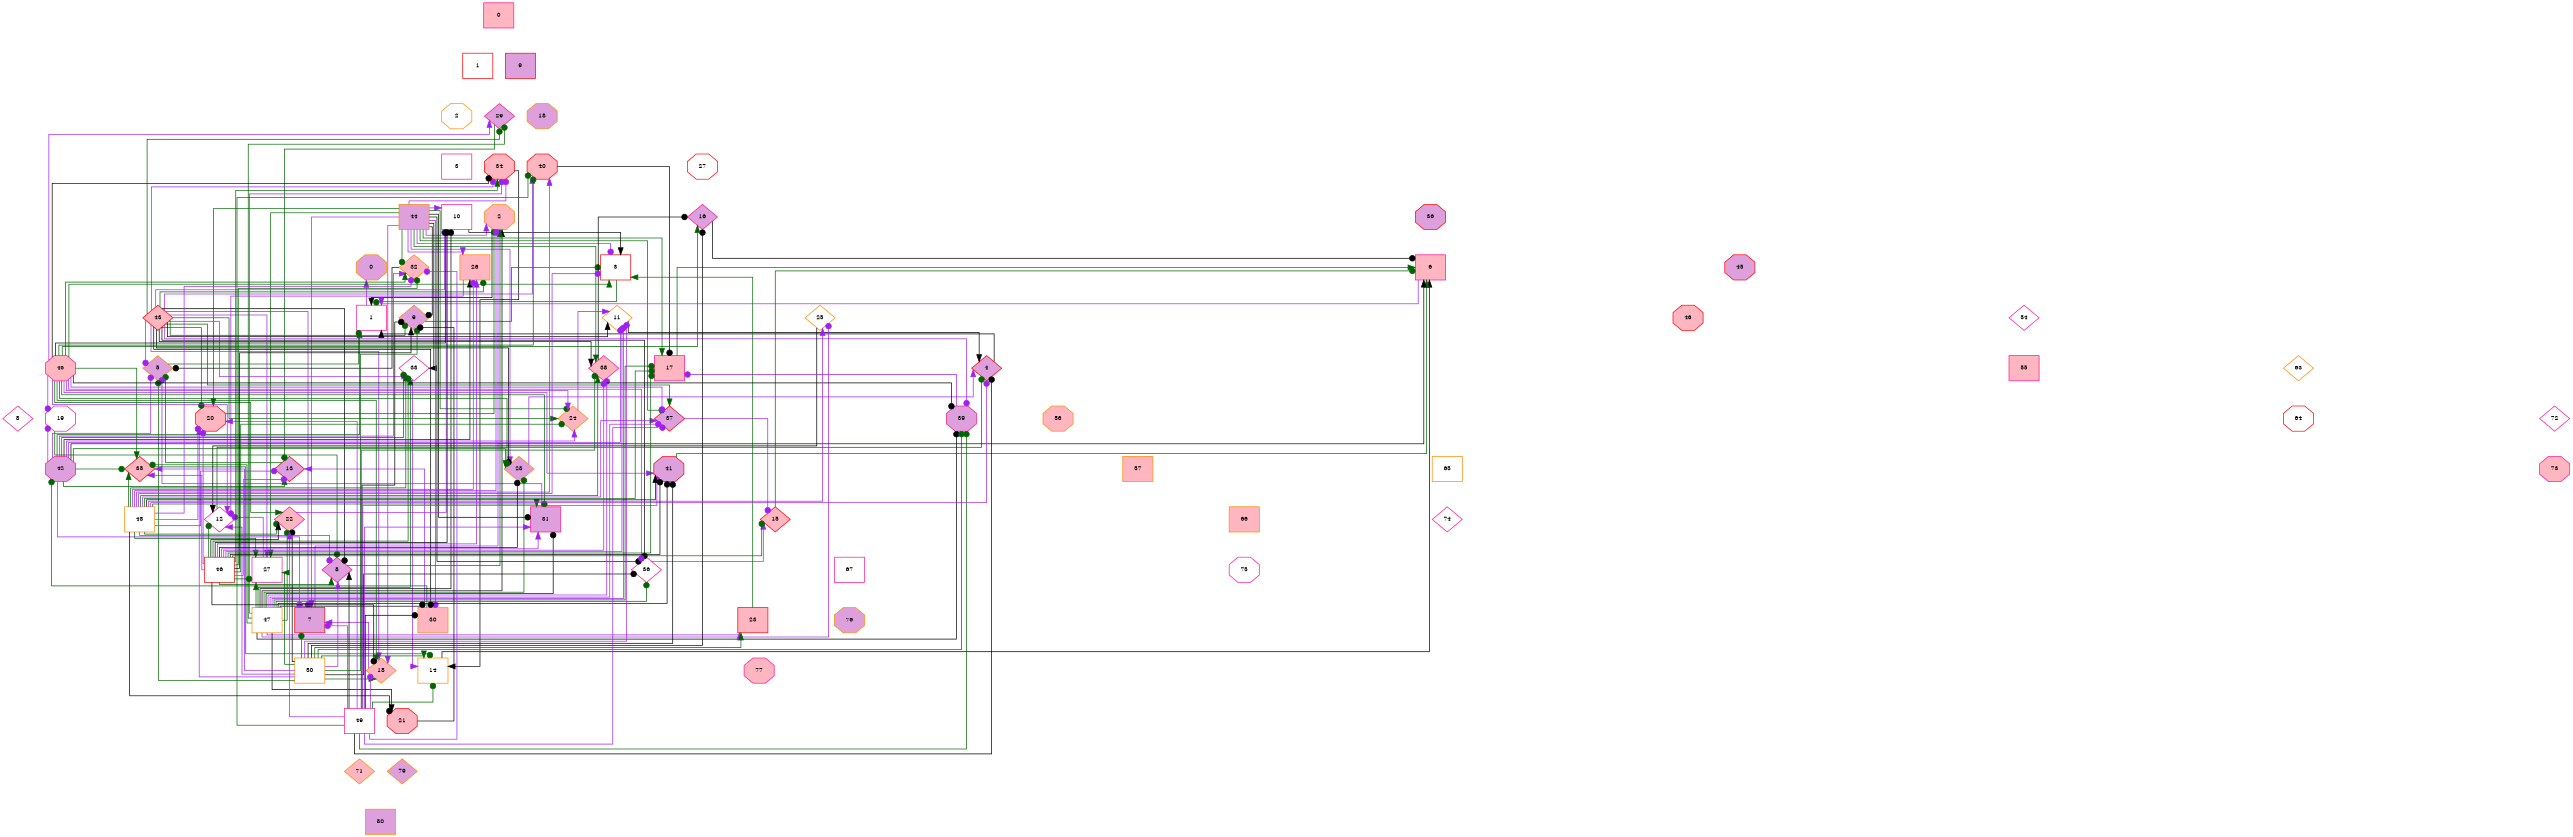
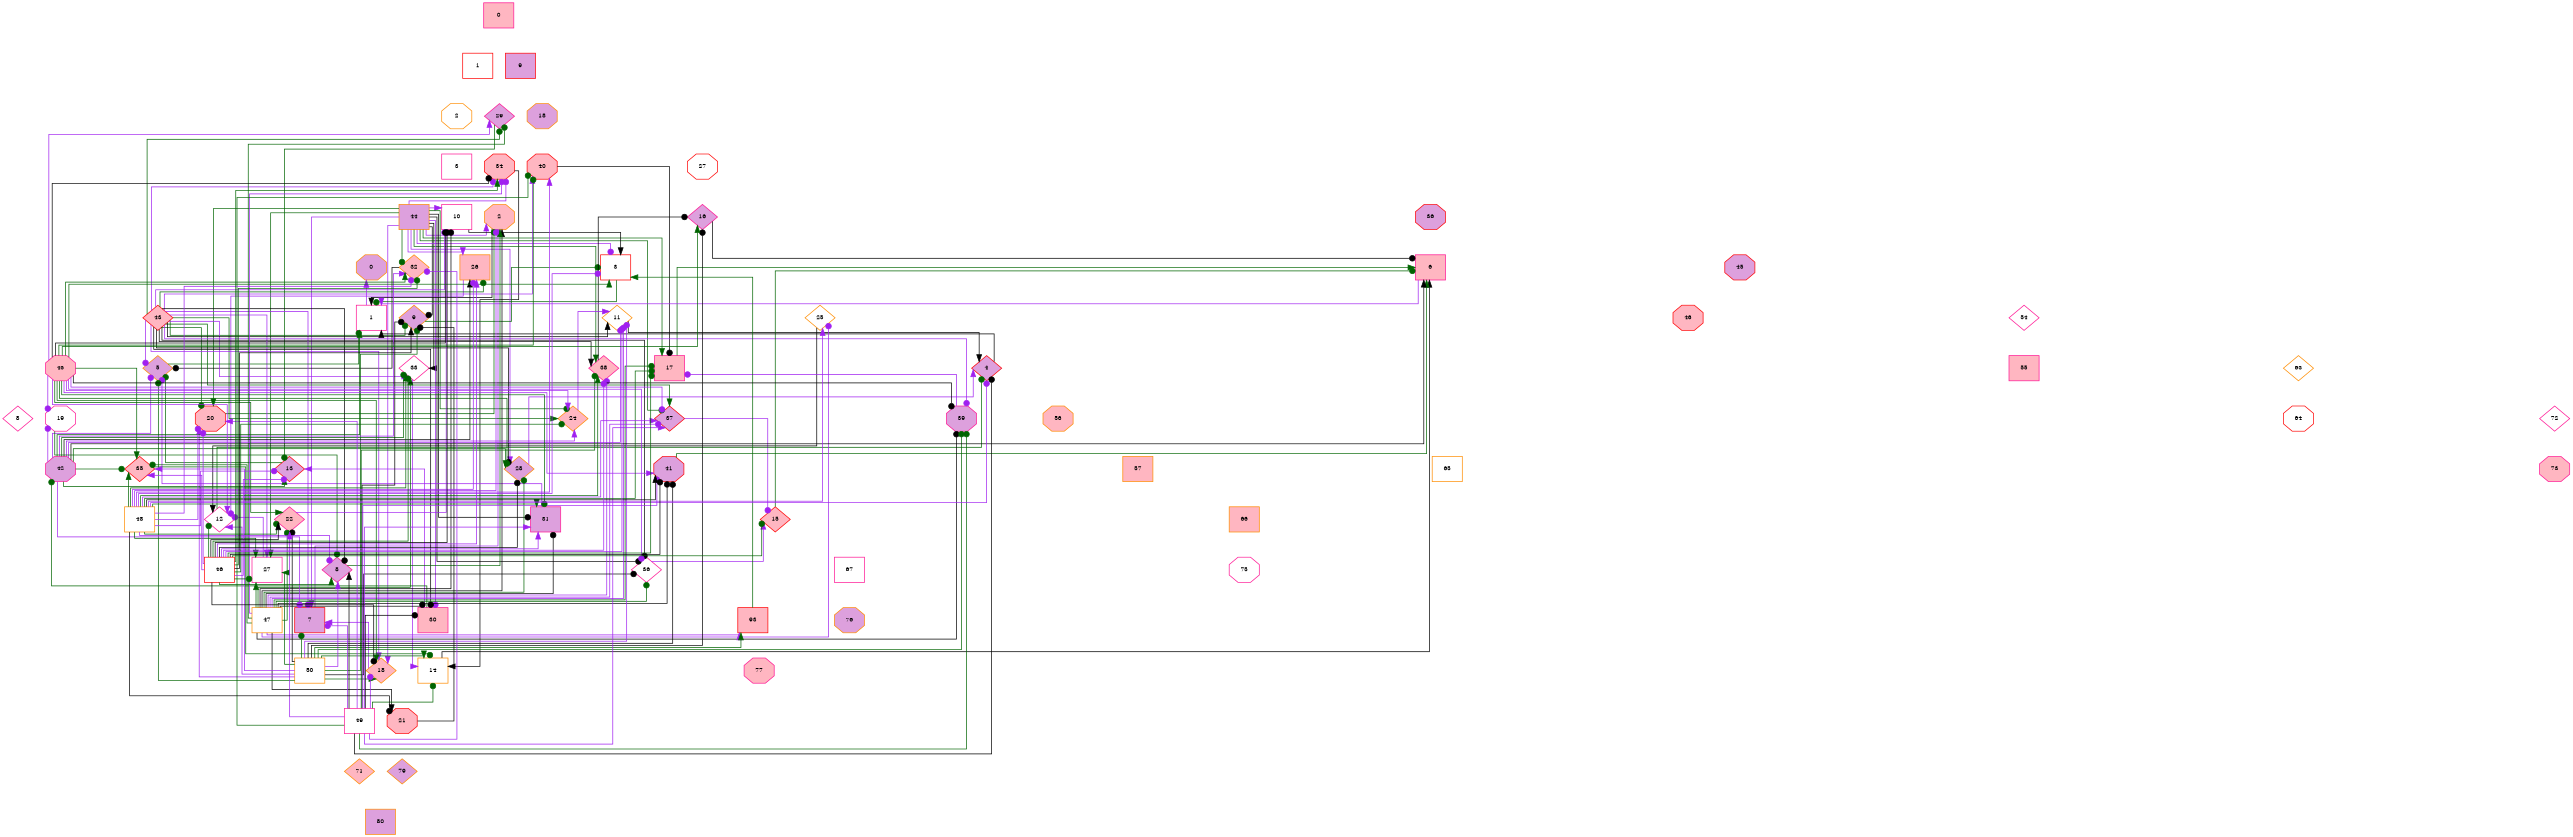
node "74": removed
node "30": color darkorange -> deeppink
node "23": label "23" -> "93"
edge "49" -> "37": arrowhead dot -> normal
